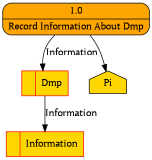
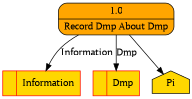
node "1.0": text "Record Information About Dmp" -> "Record Dmp About Dmp"
edge "1.0" -> "Dmp": label "Information" -> "Dmp"
edge "Dmp" -> "Information": now "1.0" -> "Information"
